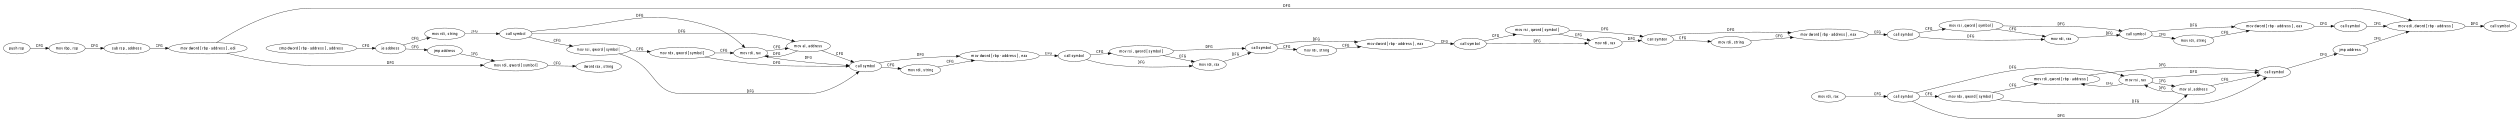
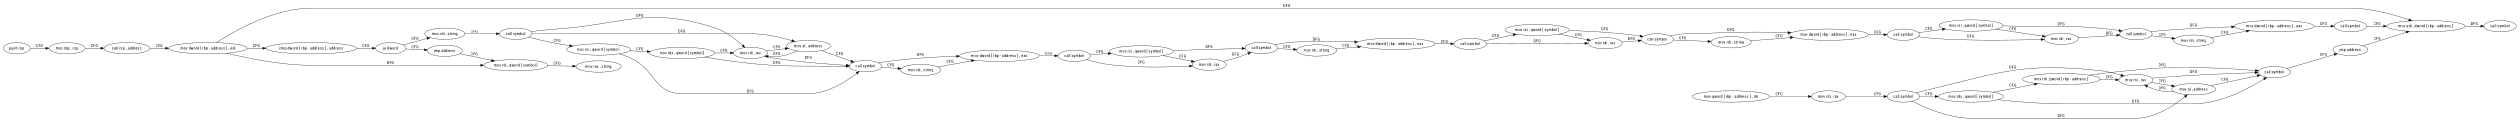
edge "mov dword [ rbp - address ] , edi" -> "cmp dword [ rbp - address ] , address": added, label "CFG"
node "je address": label "je address" -> "je dword"
node "dword rax , string": label "dword rax , string" -> "mov rax , string"
edge "mov rsi , rax" -> "mov rdi , qword [ rbp - address ]": reversed
node "mov qword [ rbp - address ] , rdi": added
